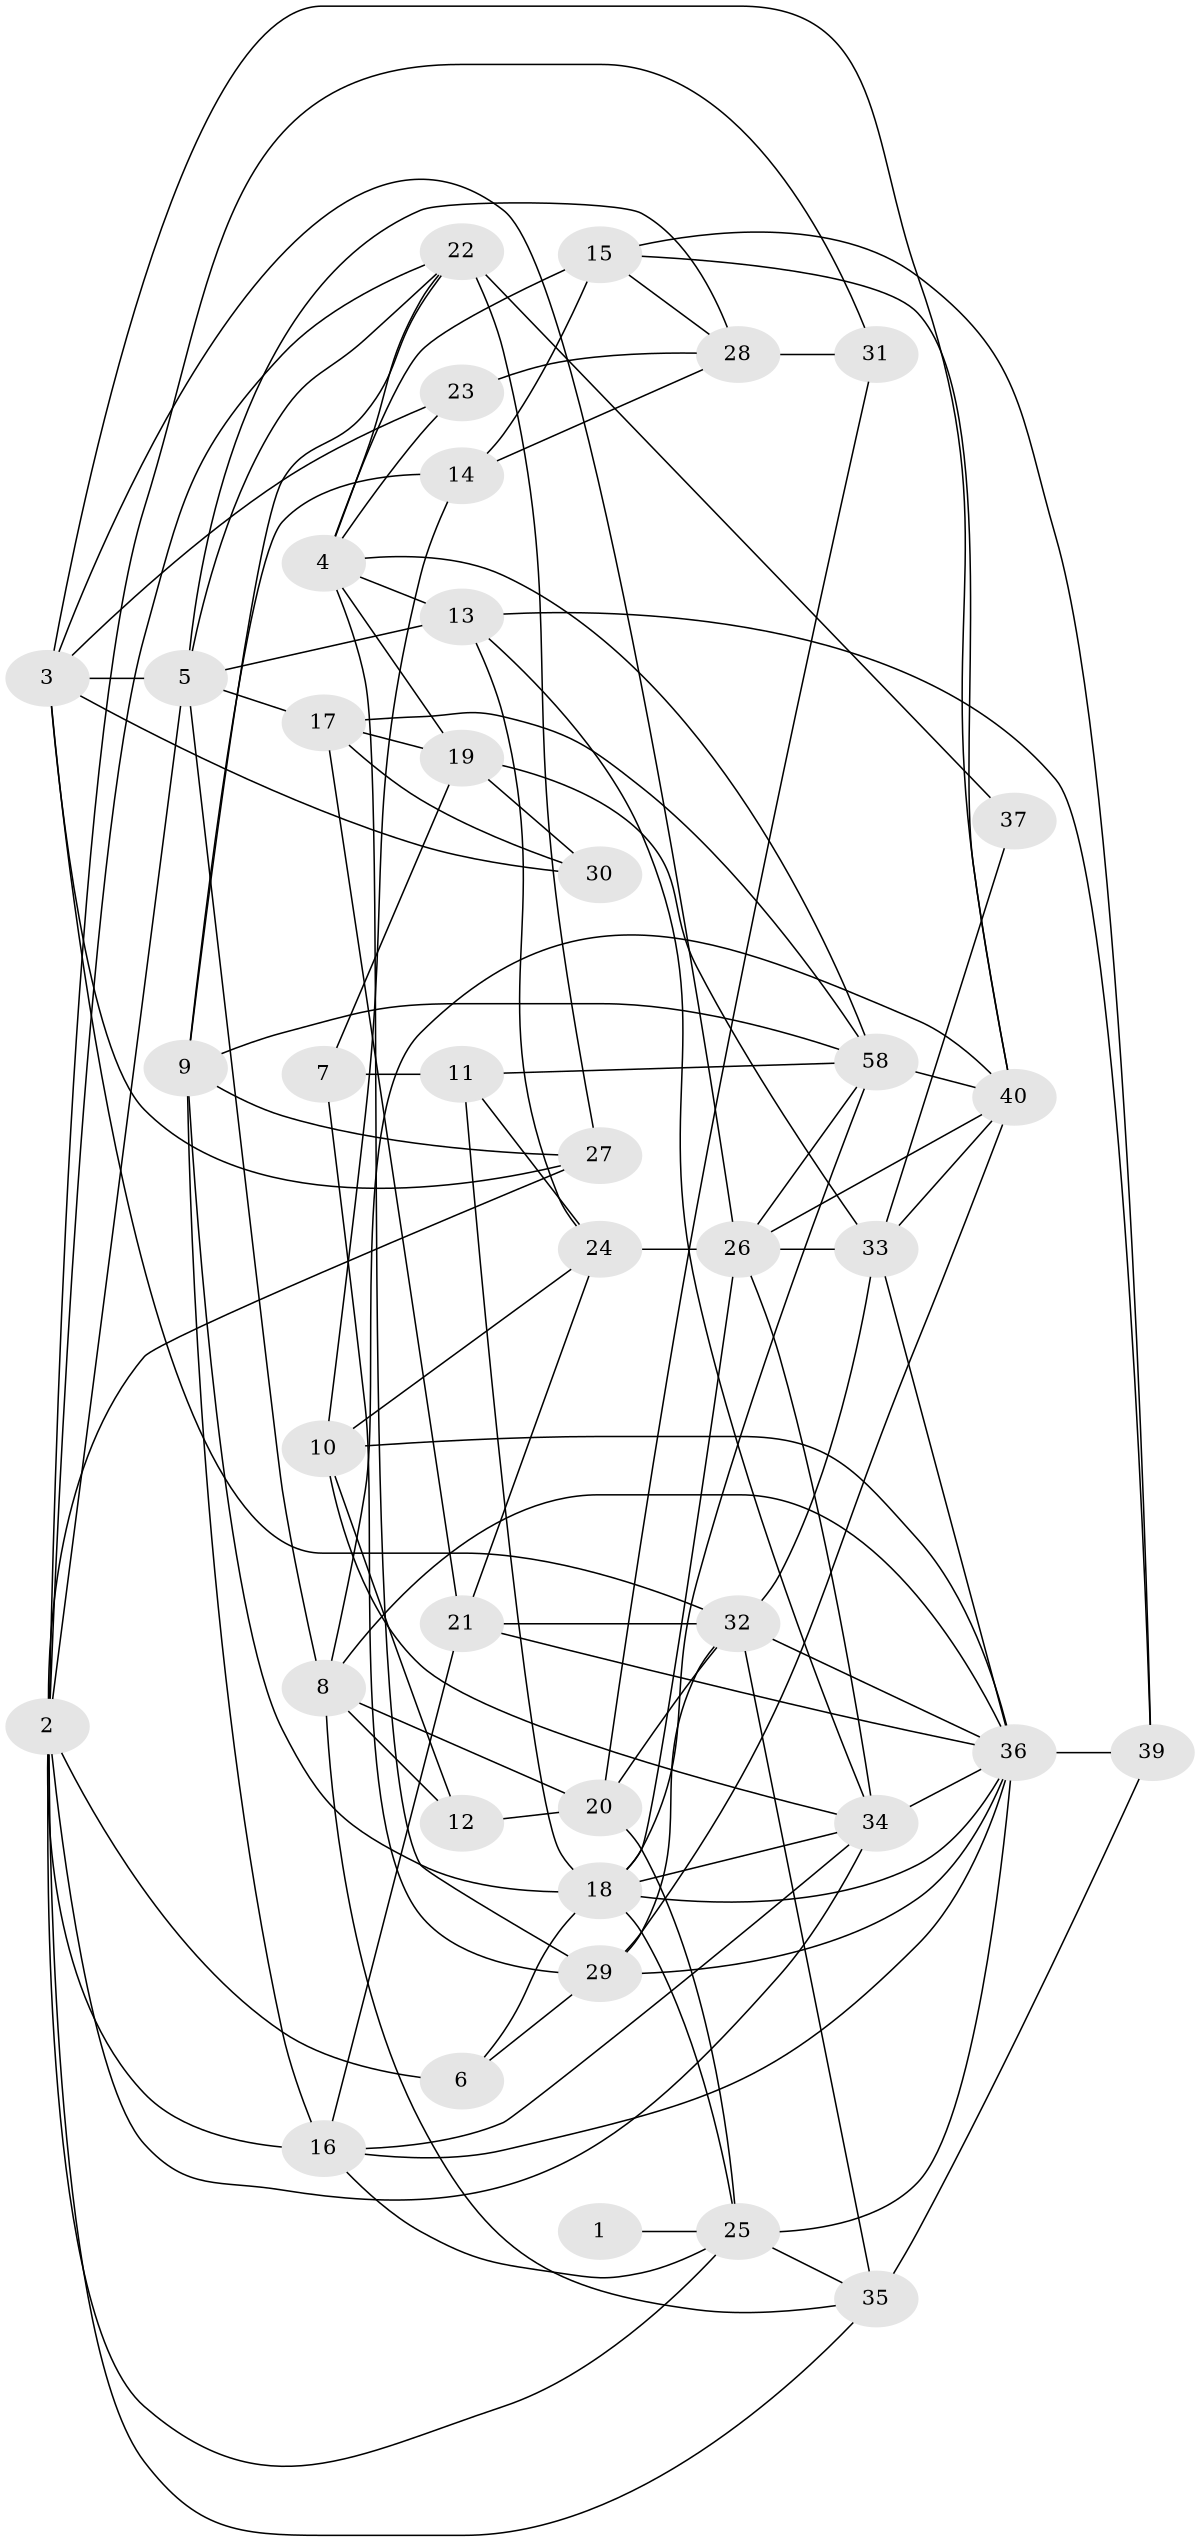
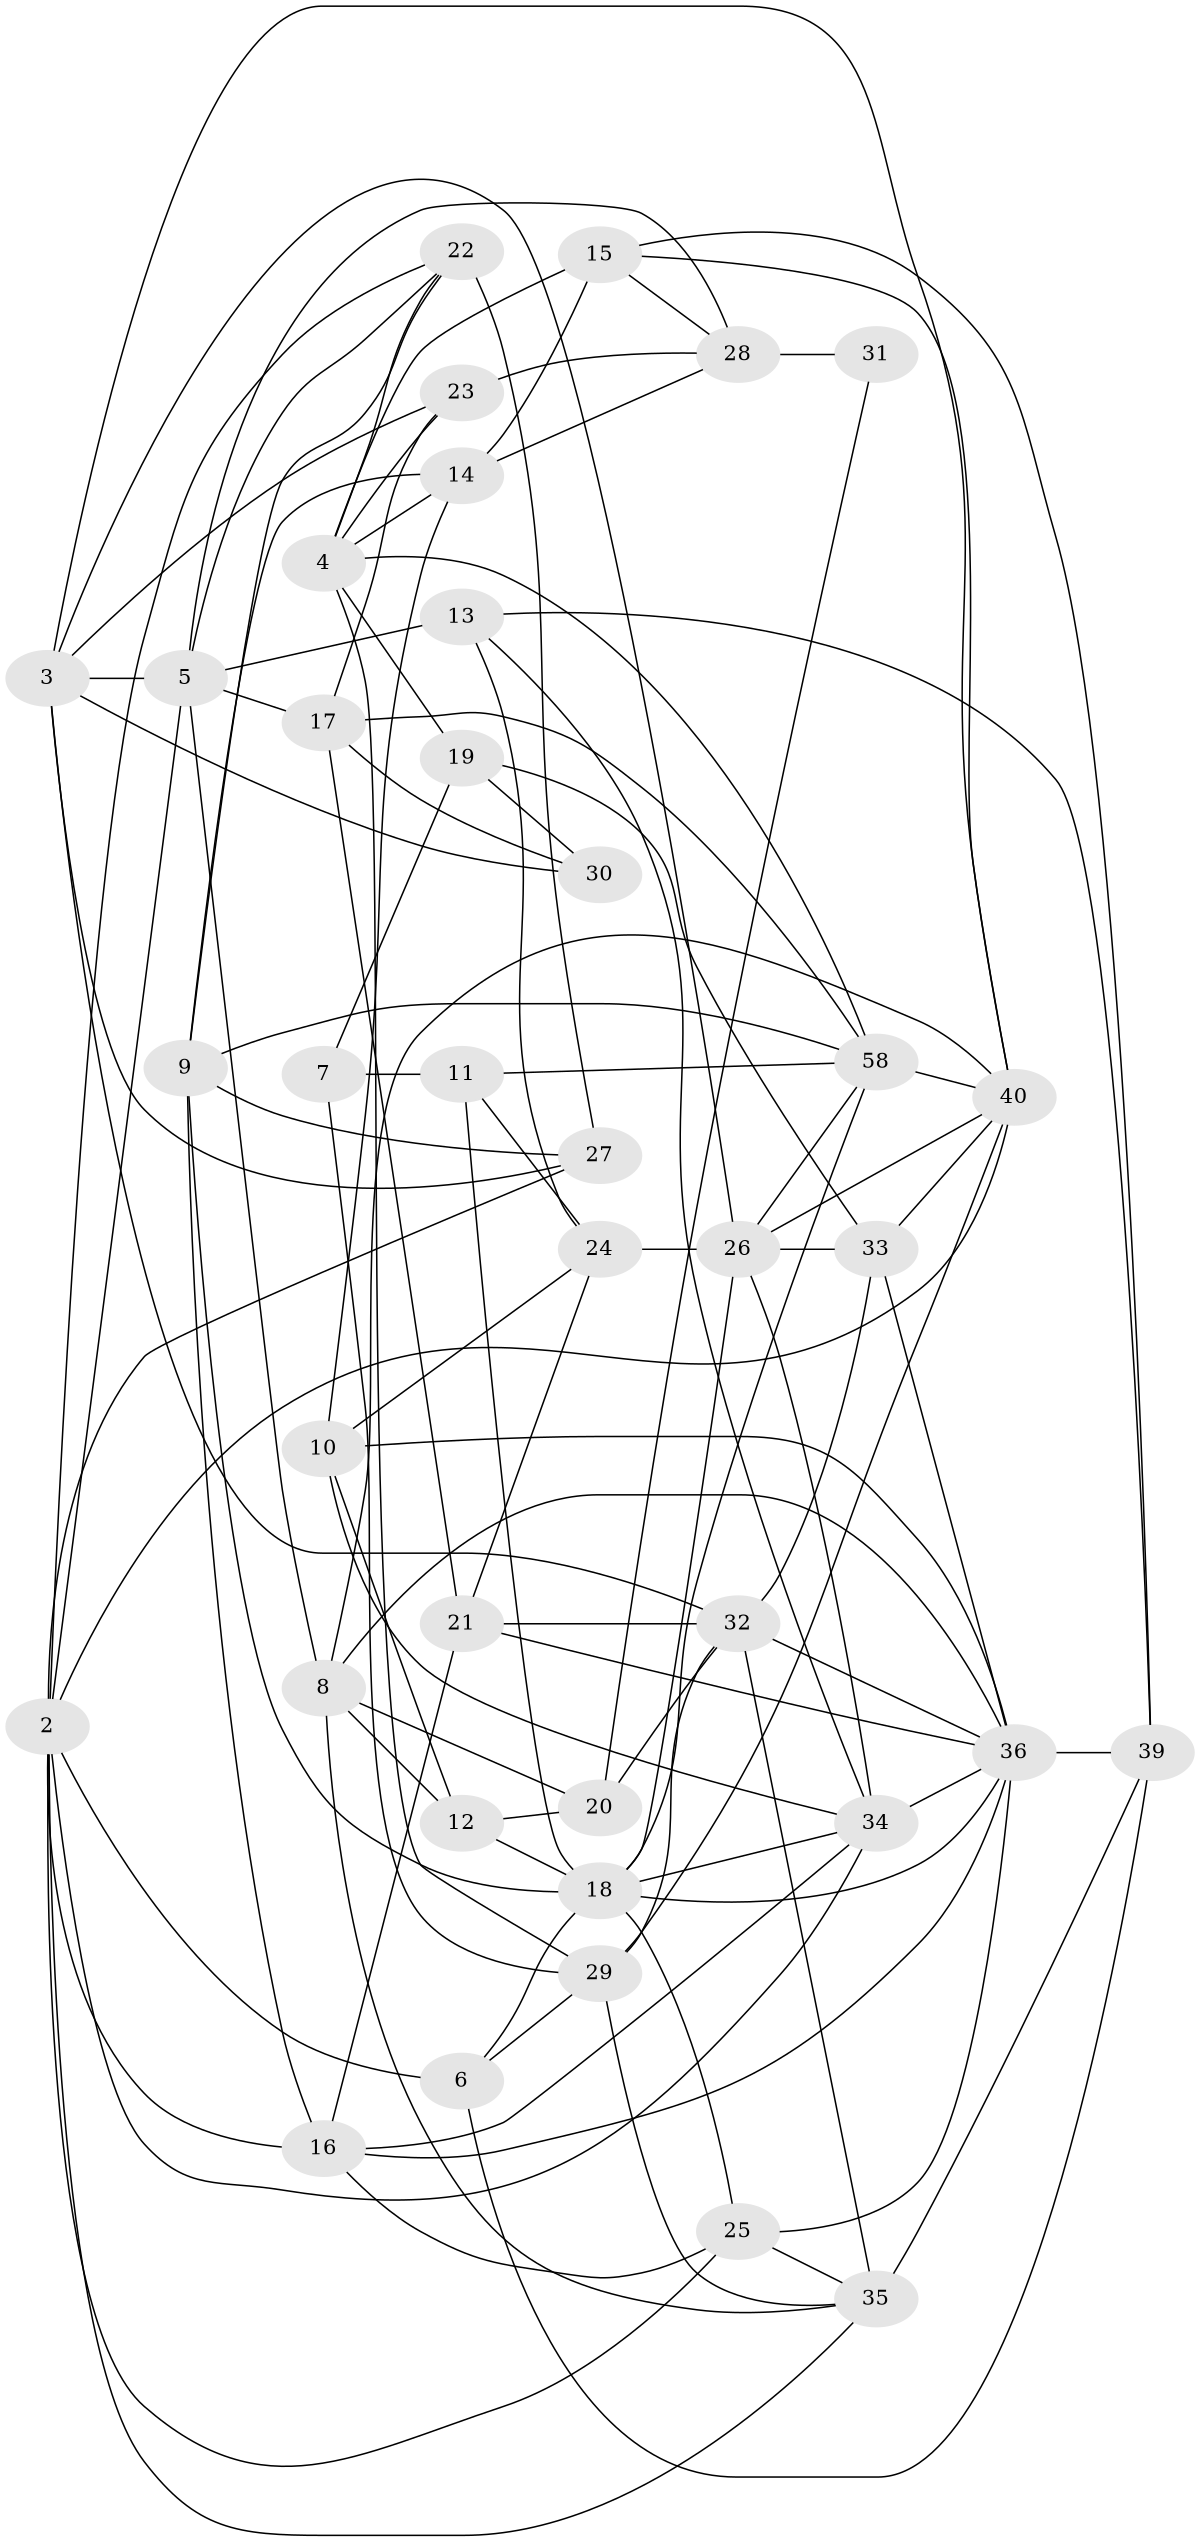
edge "31" -- "2": now "40" -- "2"
edge "4" -- "13": now "4" -- "14"
edge "17" -- "19": now "17" -- "23"
node "37": removed
edge "12" -- "18": added
edge "36" -- "29": now "35" -- "29"
edge "20" -- "25": removed
node "1": removed
edge "39" -- "6": added
